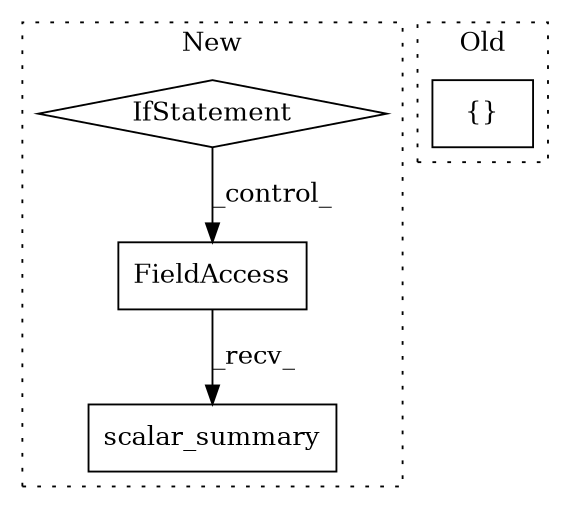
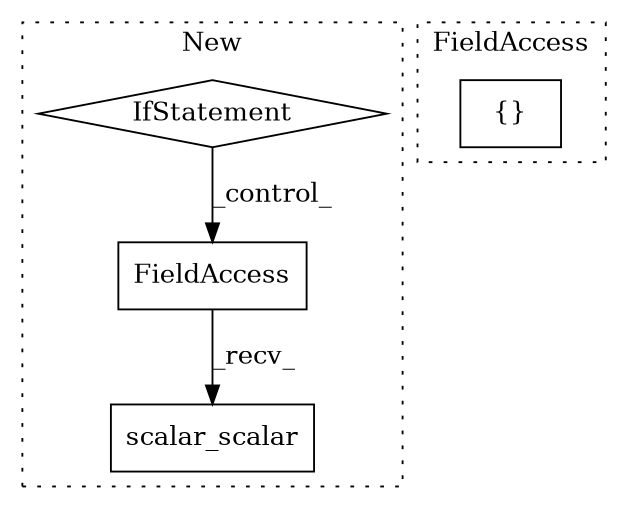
cluster "Old": label "Old" -> "FieldAccess"
node "scalar_summary": label "scalar_summary" -> "scalar_scalar"
